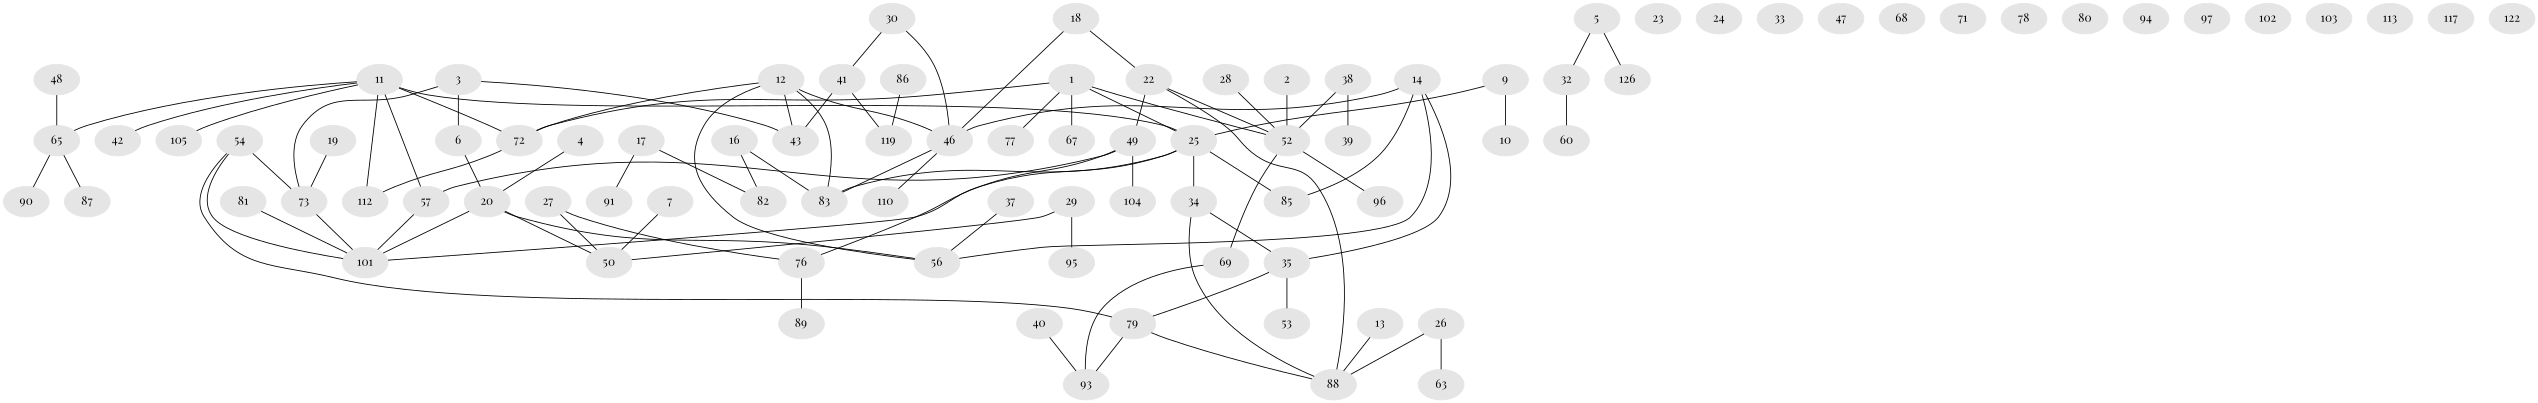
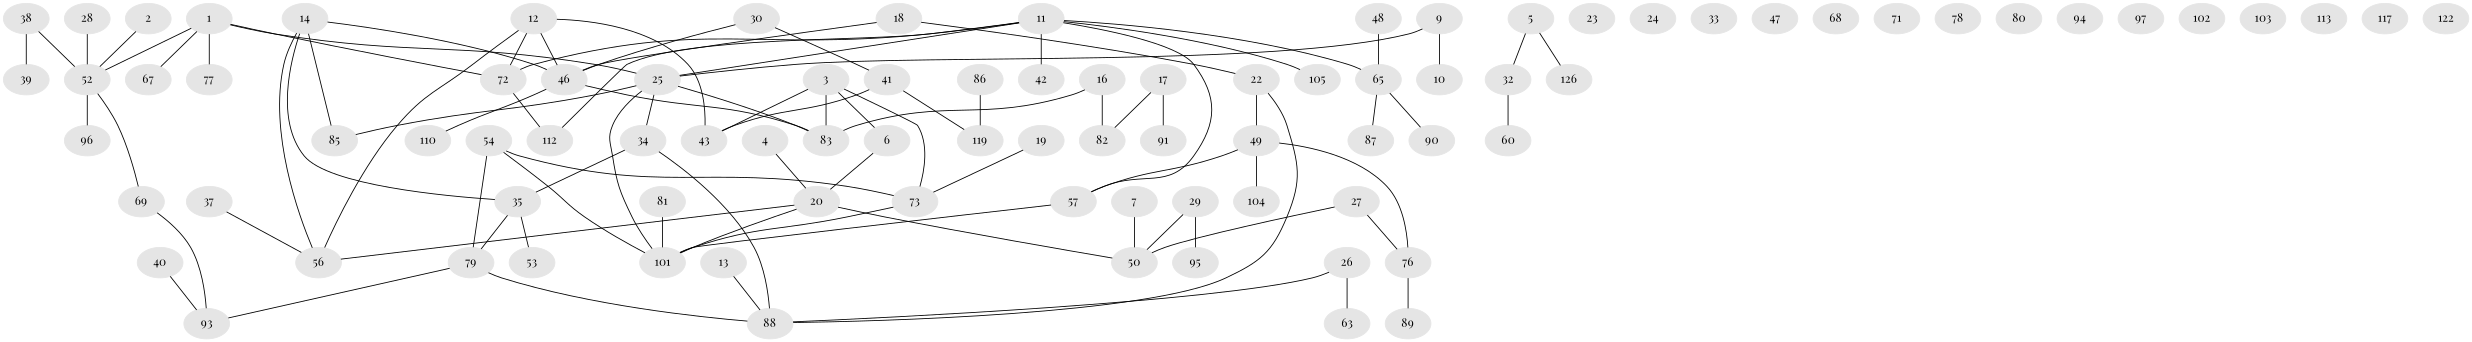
edge "22" -- "52": removed
edge "12" -- "83": now "3" -- "83"
